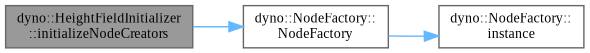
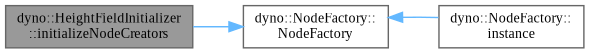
edge "dyno::NodeFactory:: NodeFactory" -> "dyno::NodeFactory:: instance": reversed
